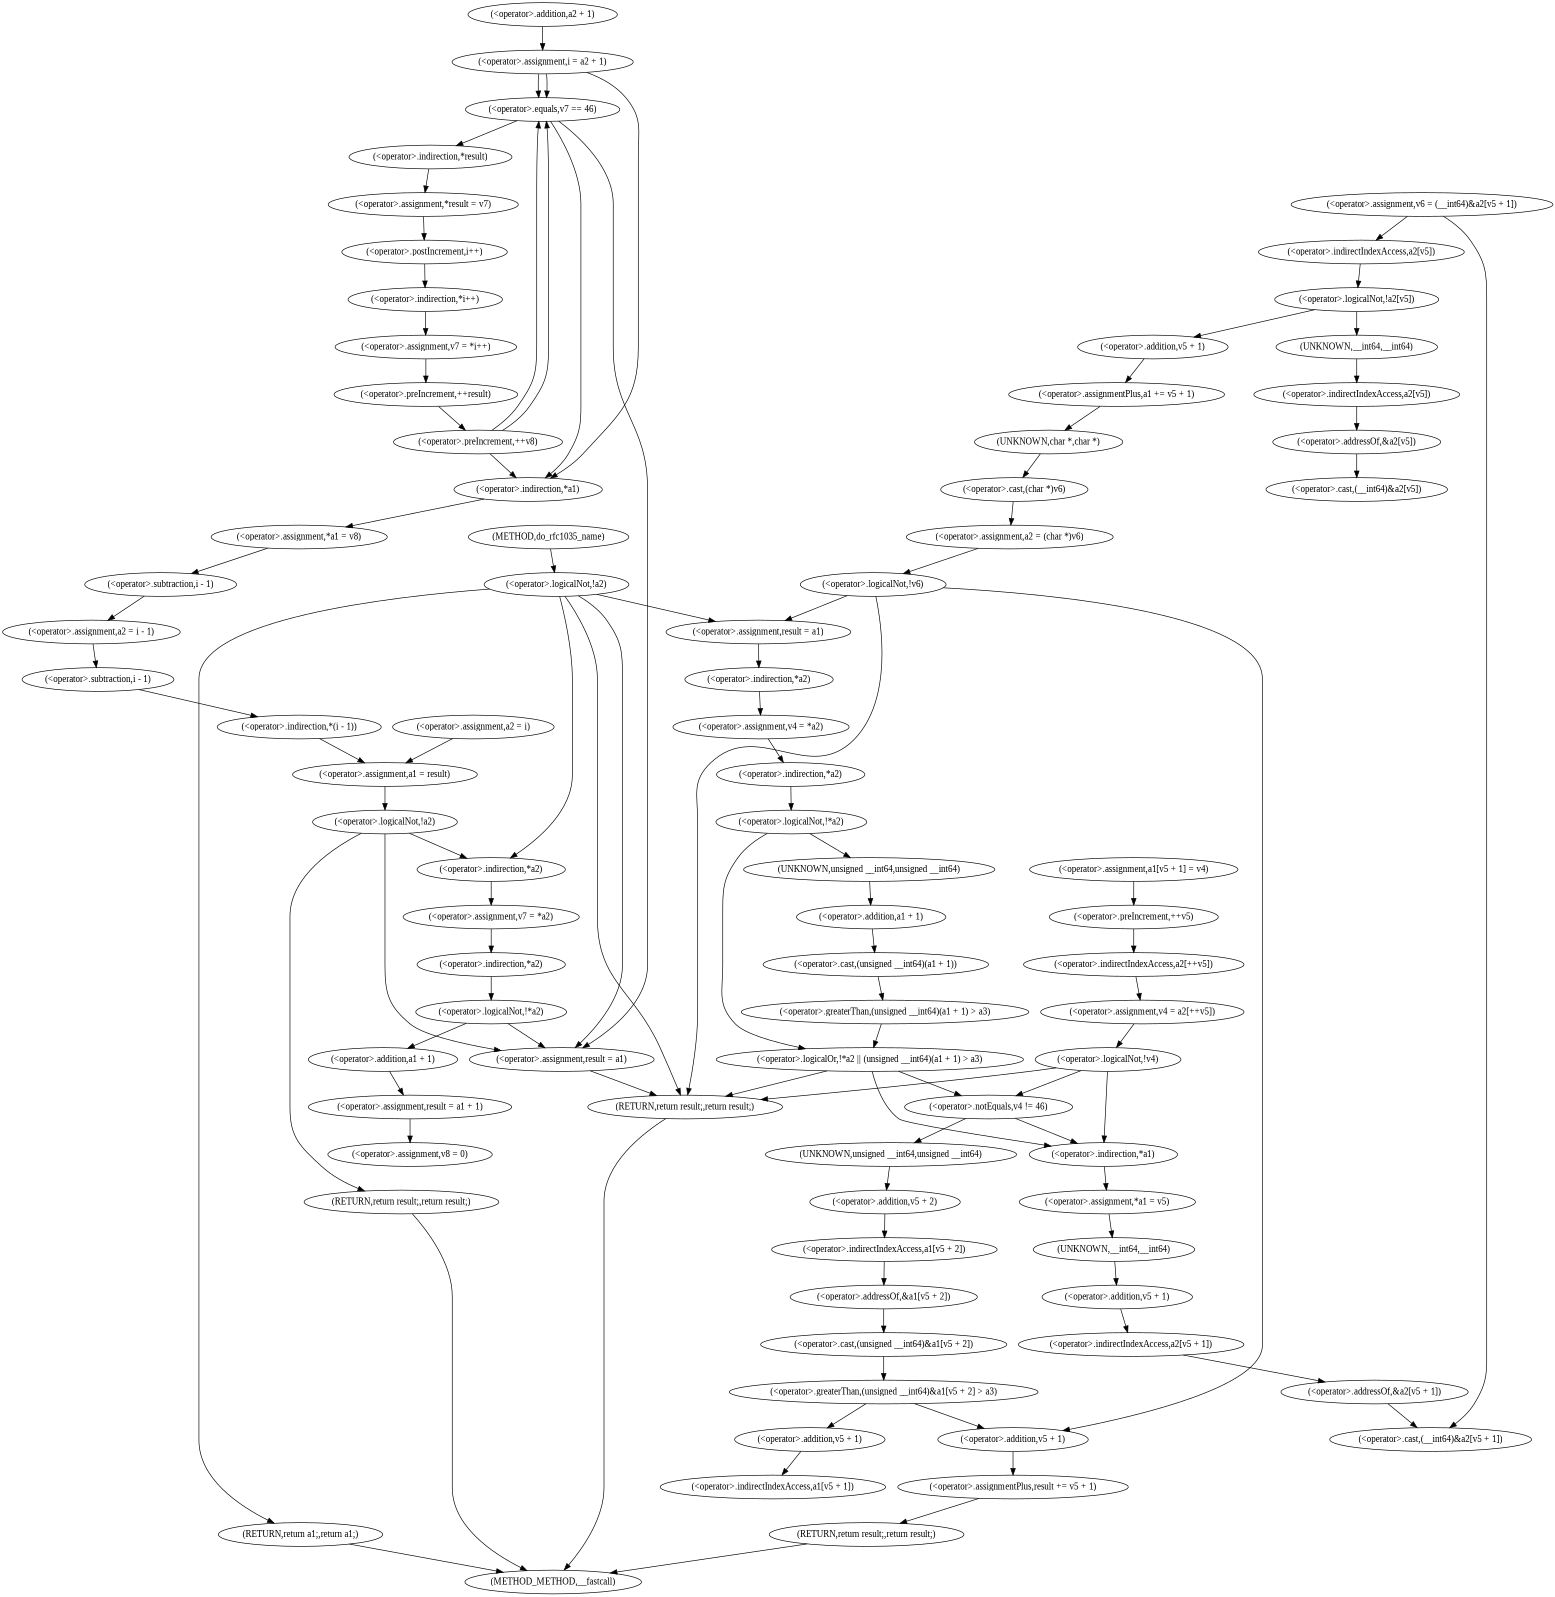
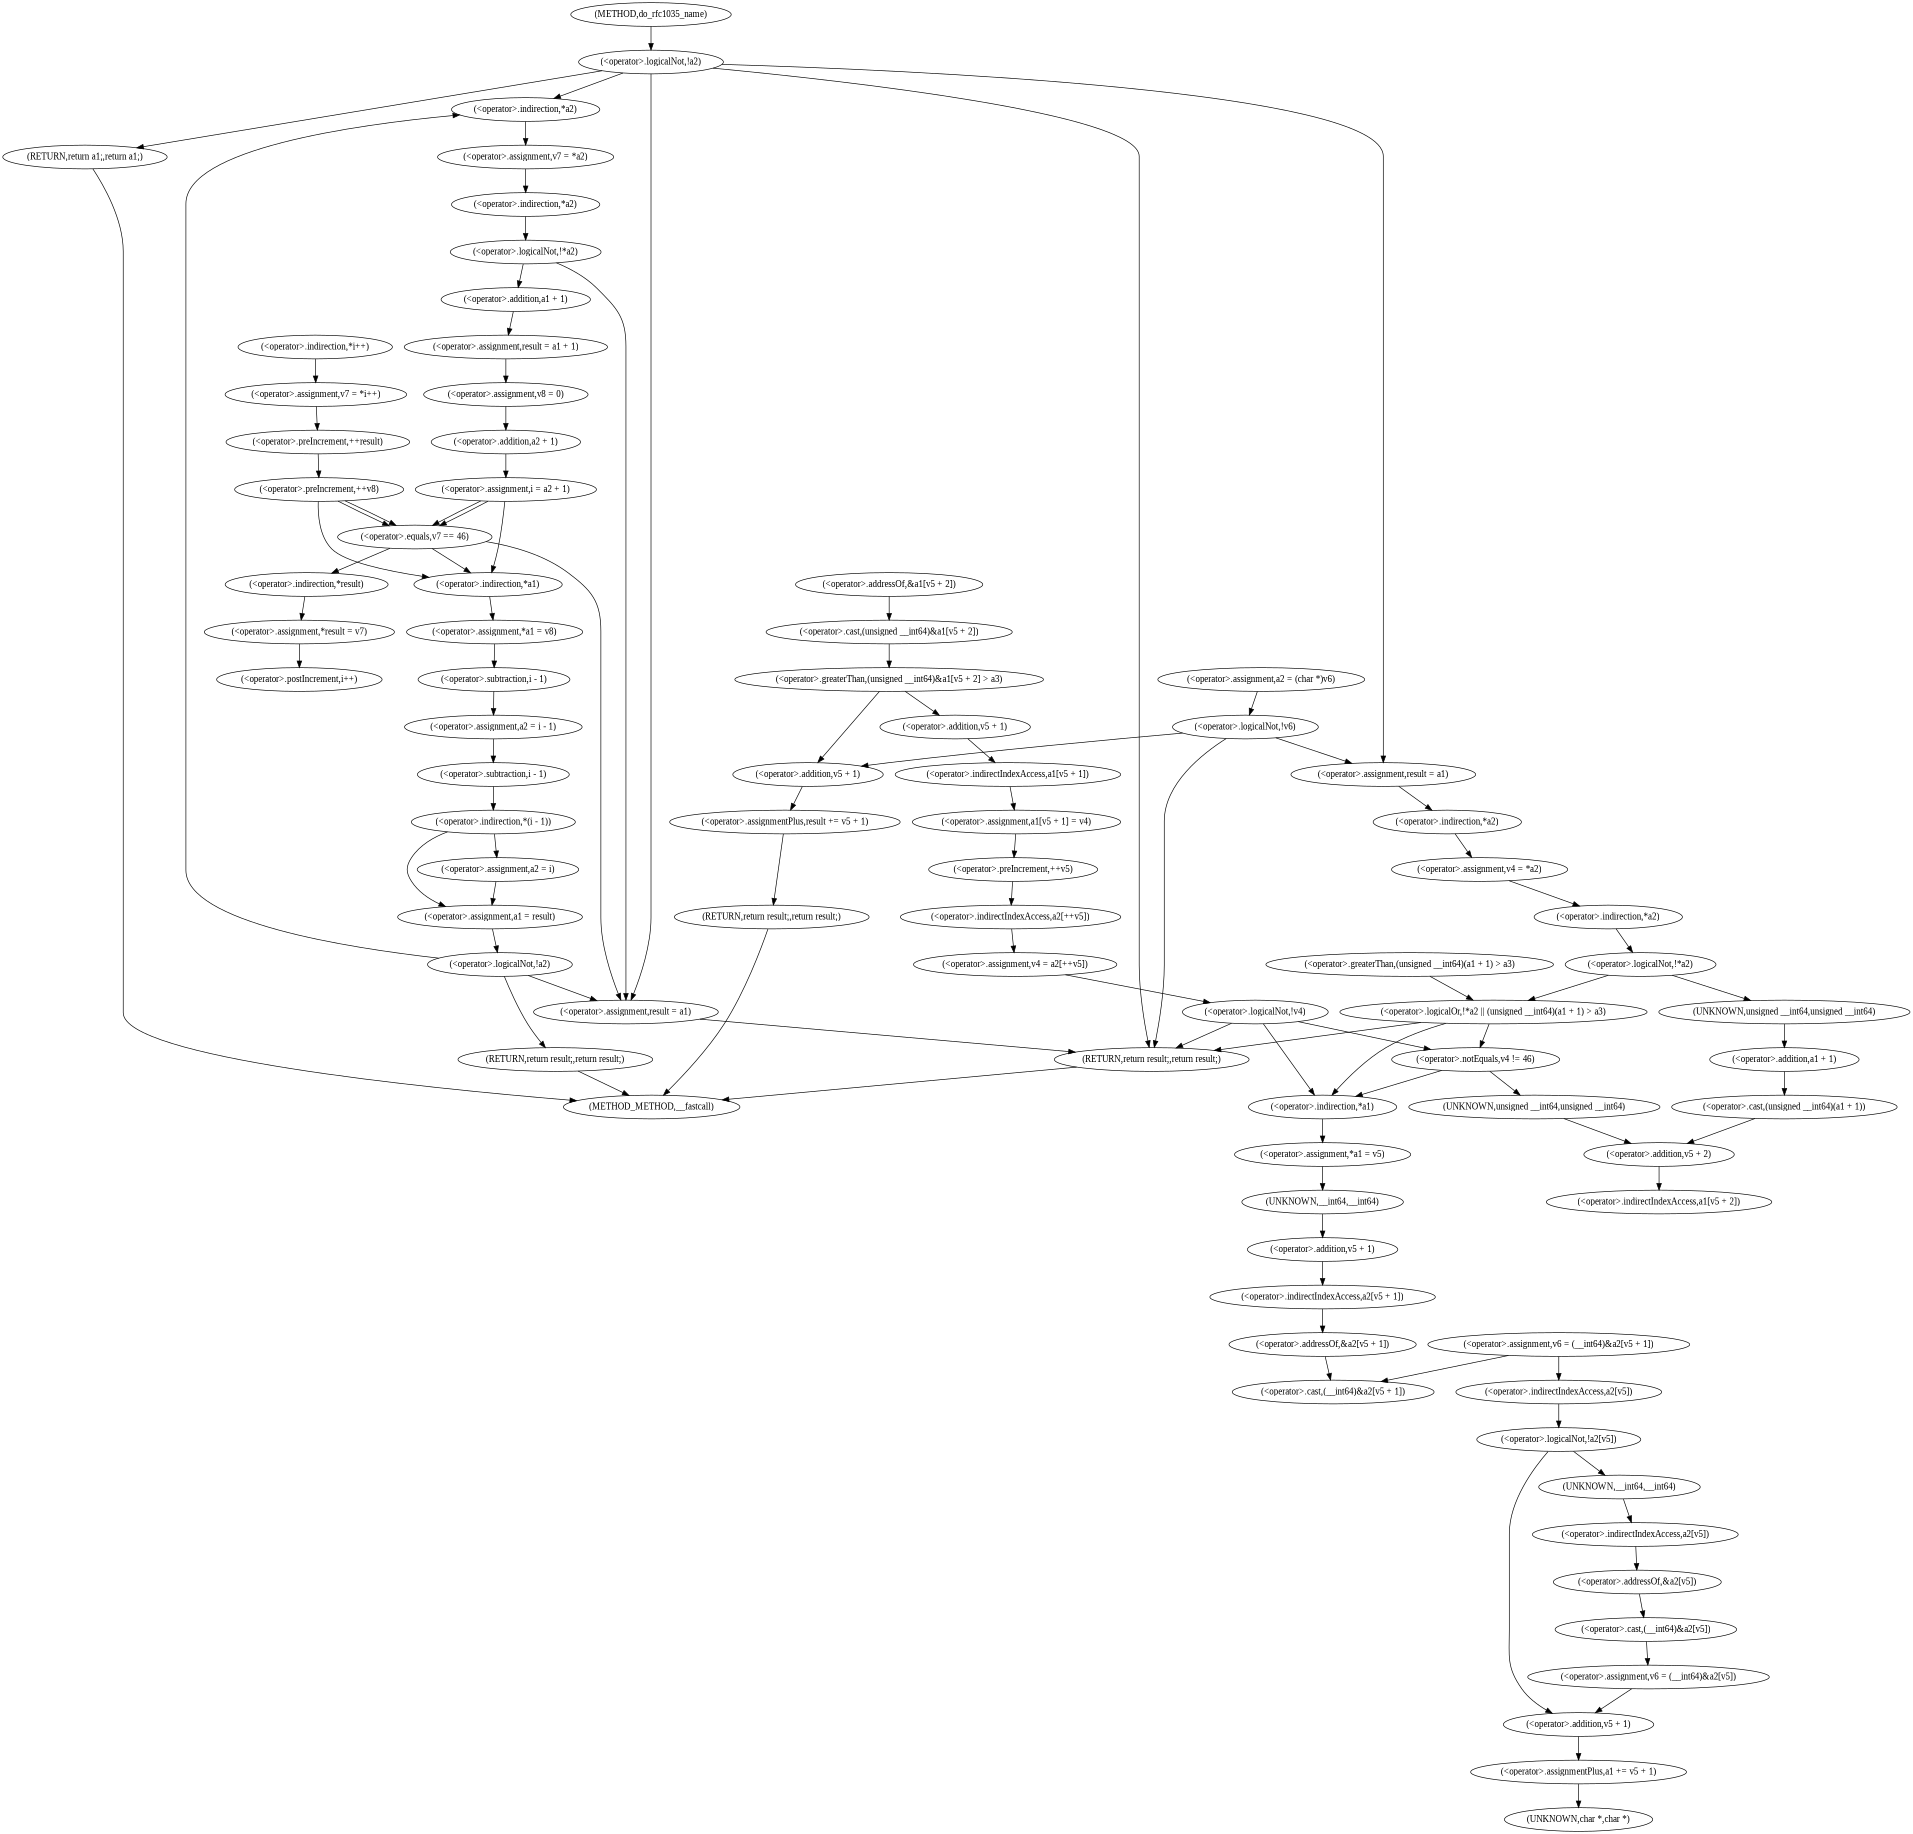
edge "(<operator>.postIncrement,i++)" -> "(<operator>.indirection,*i++)": removed
edge "(<operator>.assignment,v8 = 0)" -> "(<operator>.addition,a2 + 1)": added
node "(<operator>.cast,(char *)v6)": removed
edge "(<operator>.indirectIndexAccess,a1[v5 + 1])" -> "(<operator>.assignment,a1[v5 + 1] = v4)": added
edge "(<operator>.indirection,*(i - 1))" -> "(<operator>.assignment,a2 = i)": added
edge "(<operator>.cast,(unsigned __int64)(a1 + 1))" -> "(<operator>.greaterThan,(unsigned __int64)(a1 + 1) > a3)": now "(<operator>.cast,(unsigned __int64)(a1 + 1))" -> "(<operator>.addition,v5 + 2)"
edge "(<operator>.indirectIndexAccess,a1[v5 + 2])" -> "(<operator>.addressOf,&a1[v5 + 2])": removed
node "(<operator>.assignment,v6 = (__int64)&a2[v5])": added
